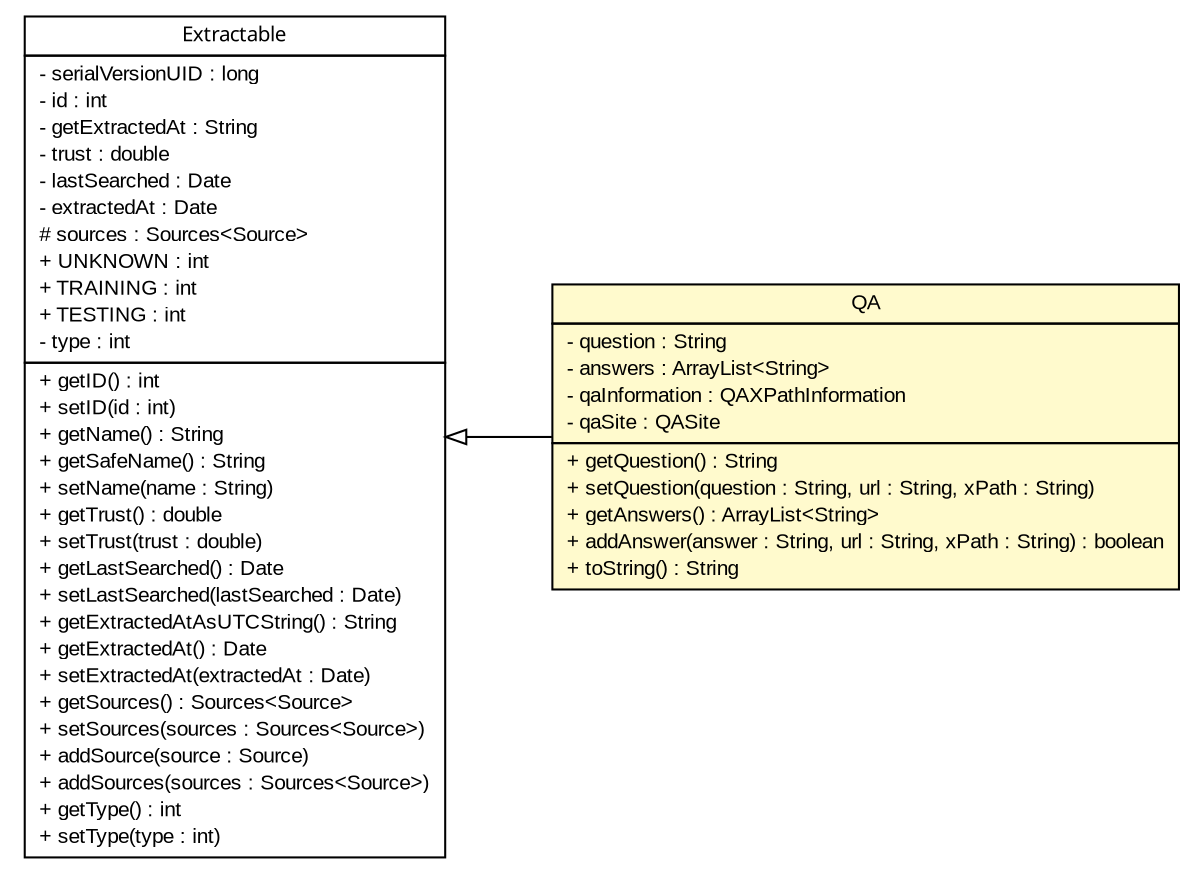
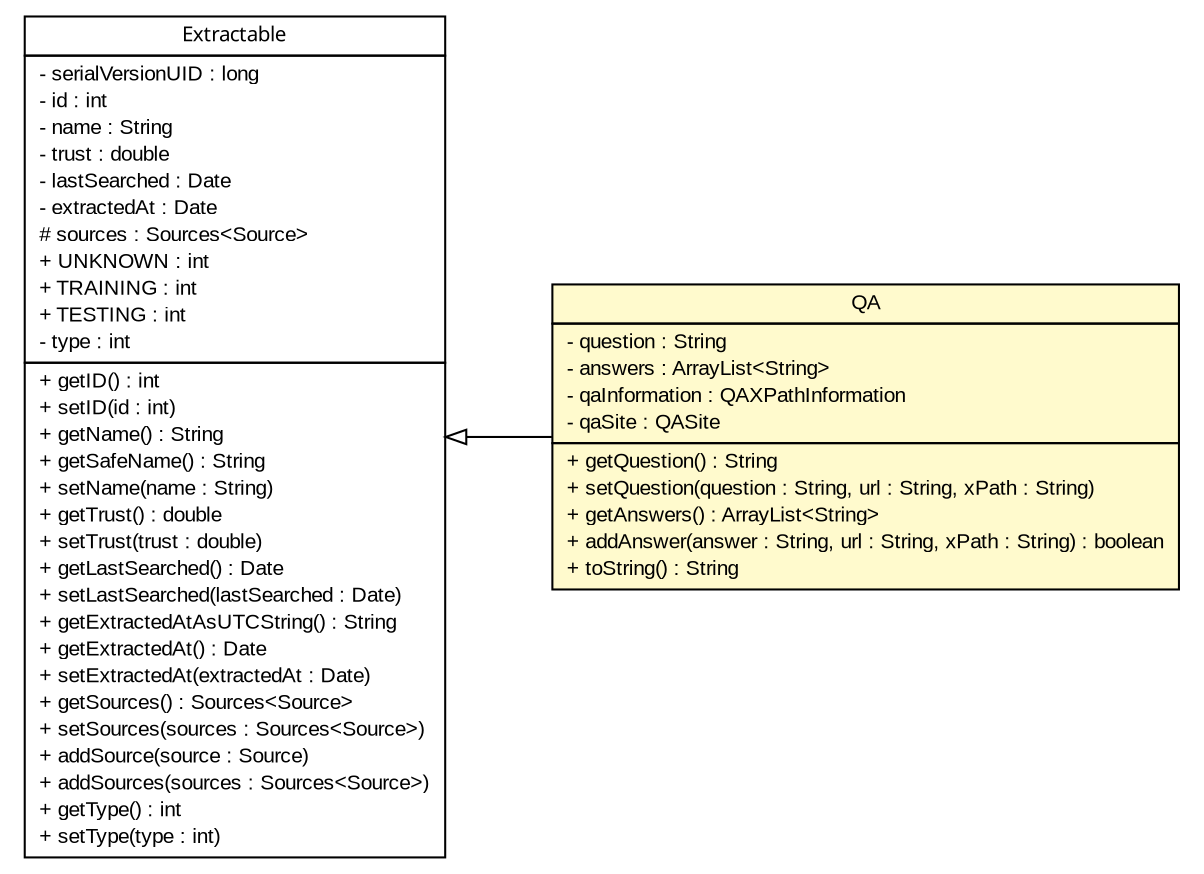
node "Extractable": text "- getExtractedAt : String" -> "- name : String"
